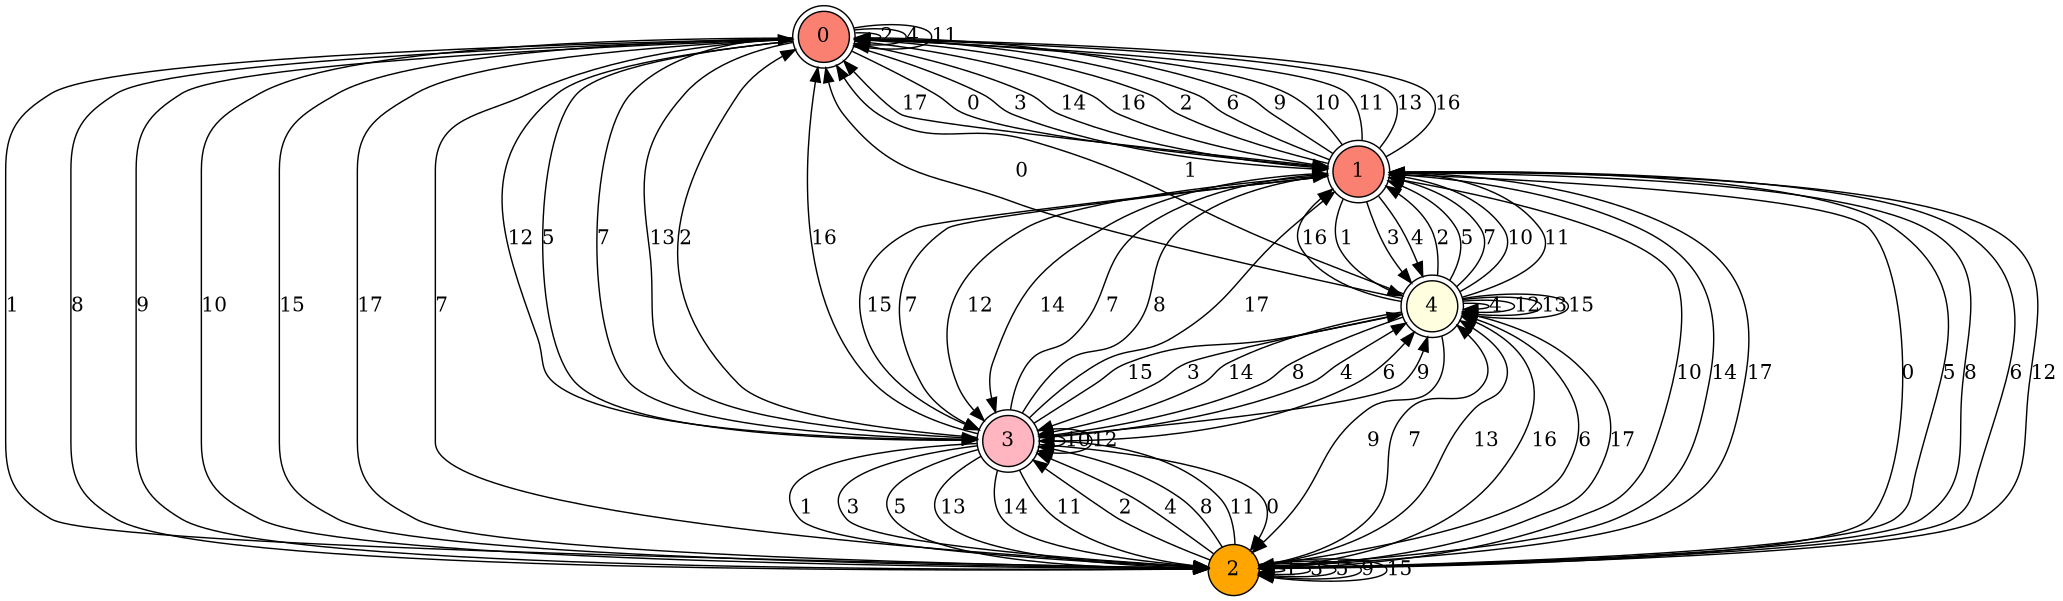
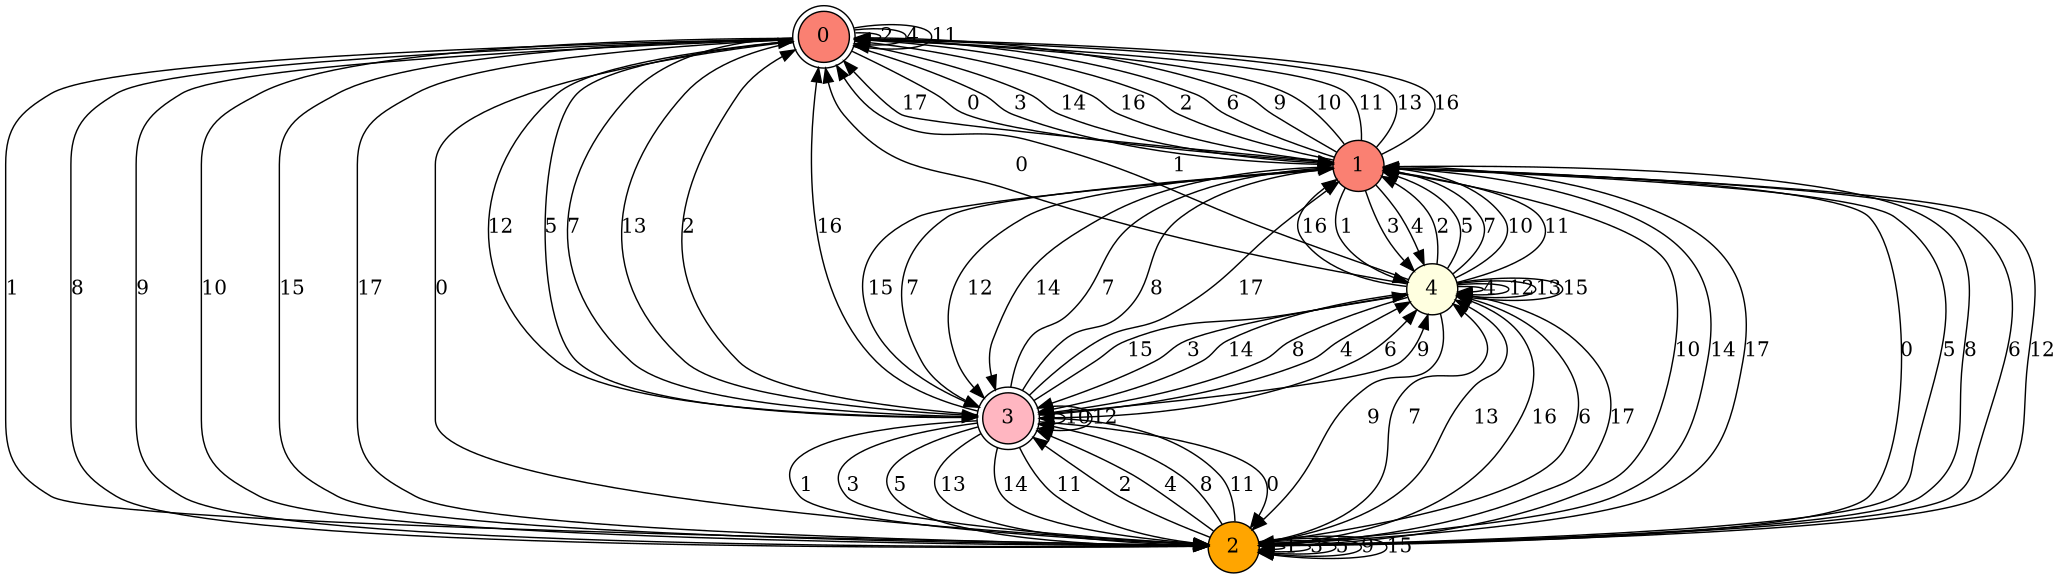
node "1": shape doublecircle -> circle
edge "2" -> "0": label "7" -> "0"
node "4": shape doublecircle -> circle
